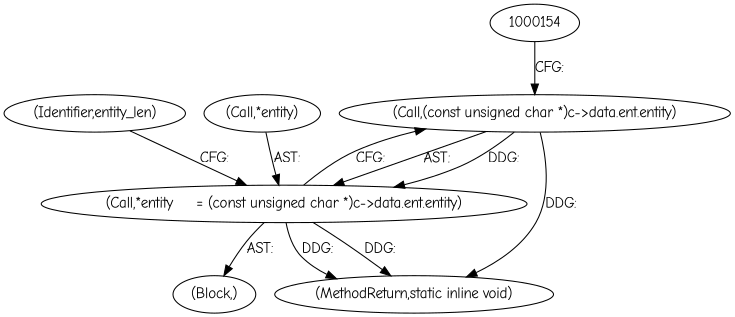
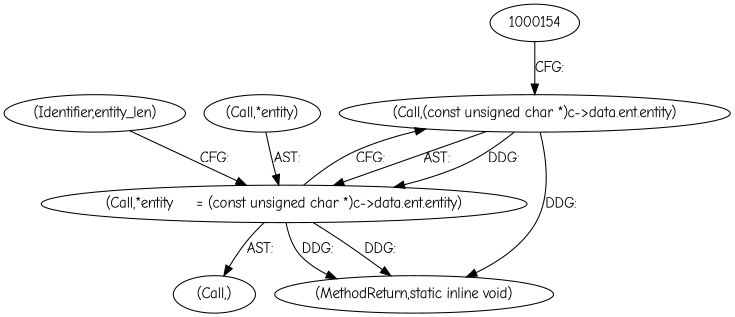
node "(Block,)": label "(Block,)" -> "(Call,)"
